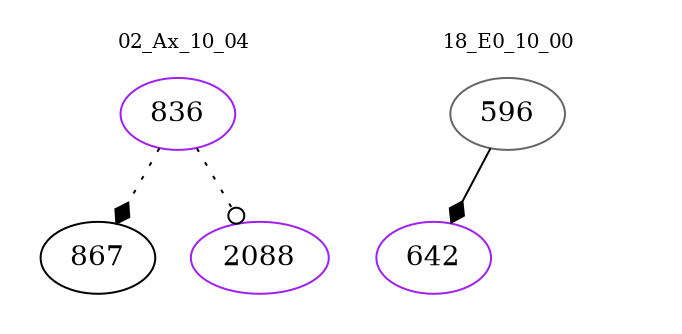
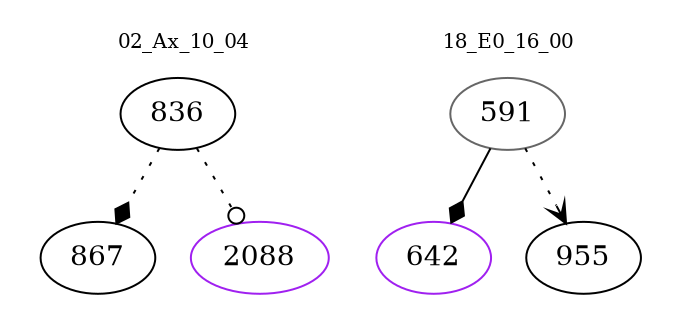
cluster "18_E0_10_00": label "18_E0_10_00" -> "18_E0_16_00"
node "836": color purple -> black
node "596": label "596" -> "591"
node "955": added
